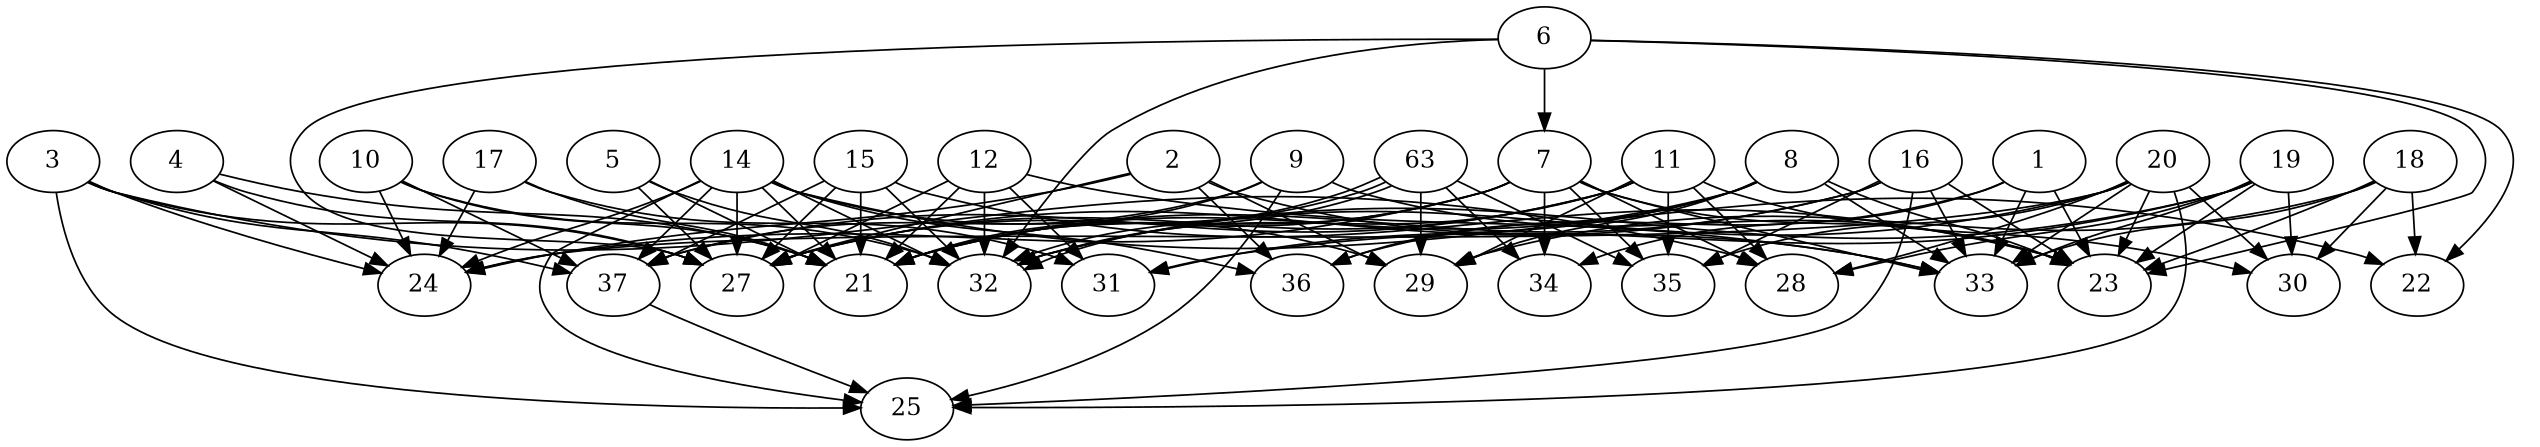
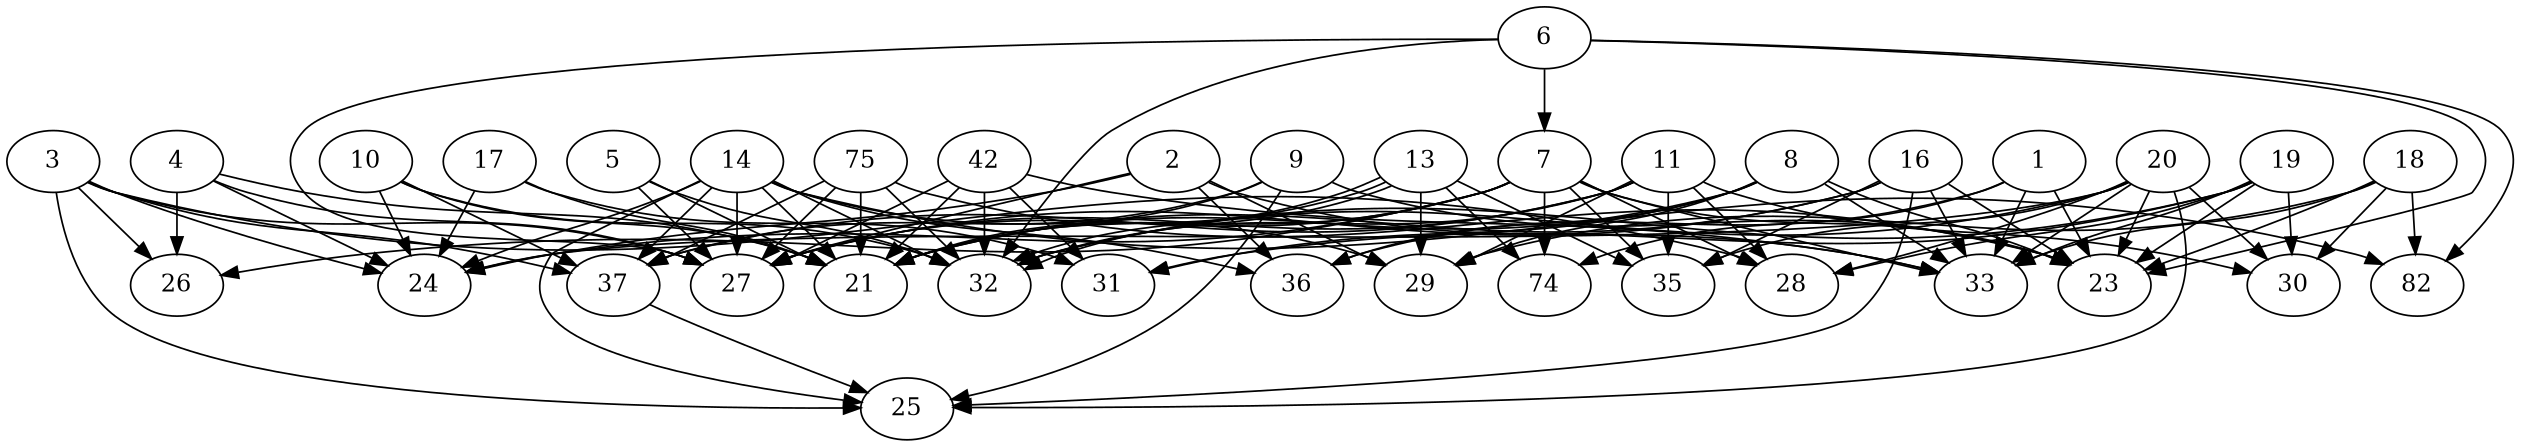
node "15": label "15" -> "75"
node "12": label "12" -> "42"
node "63": label "63" -> "13"
node "26": added
node "34": label "34" -> "74"
node "22": label "22" -> "82"
